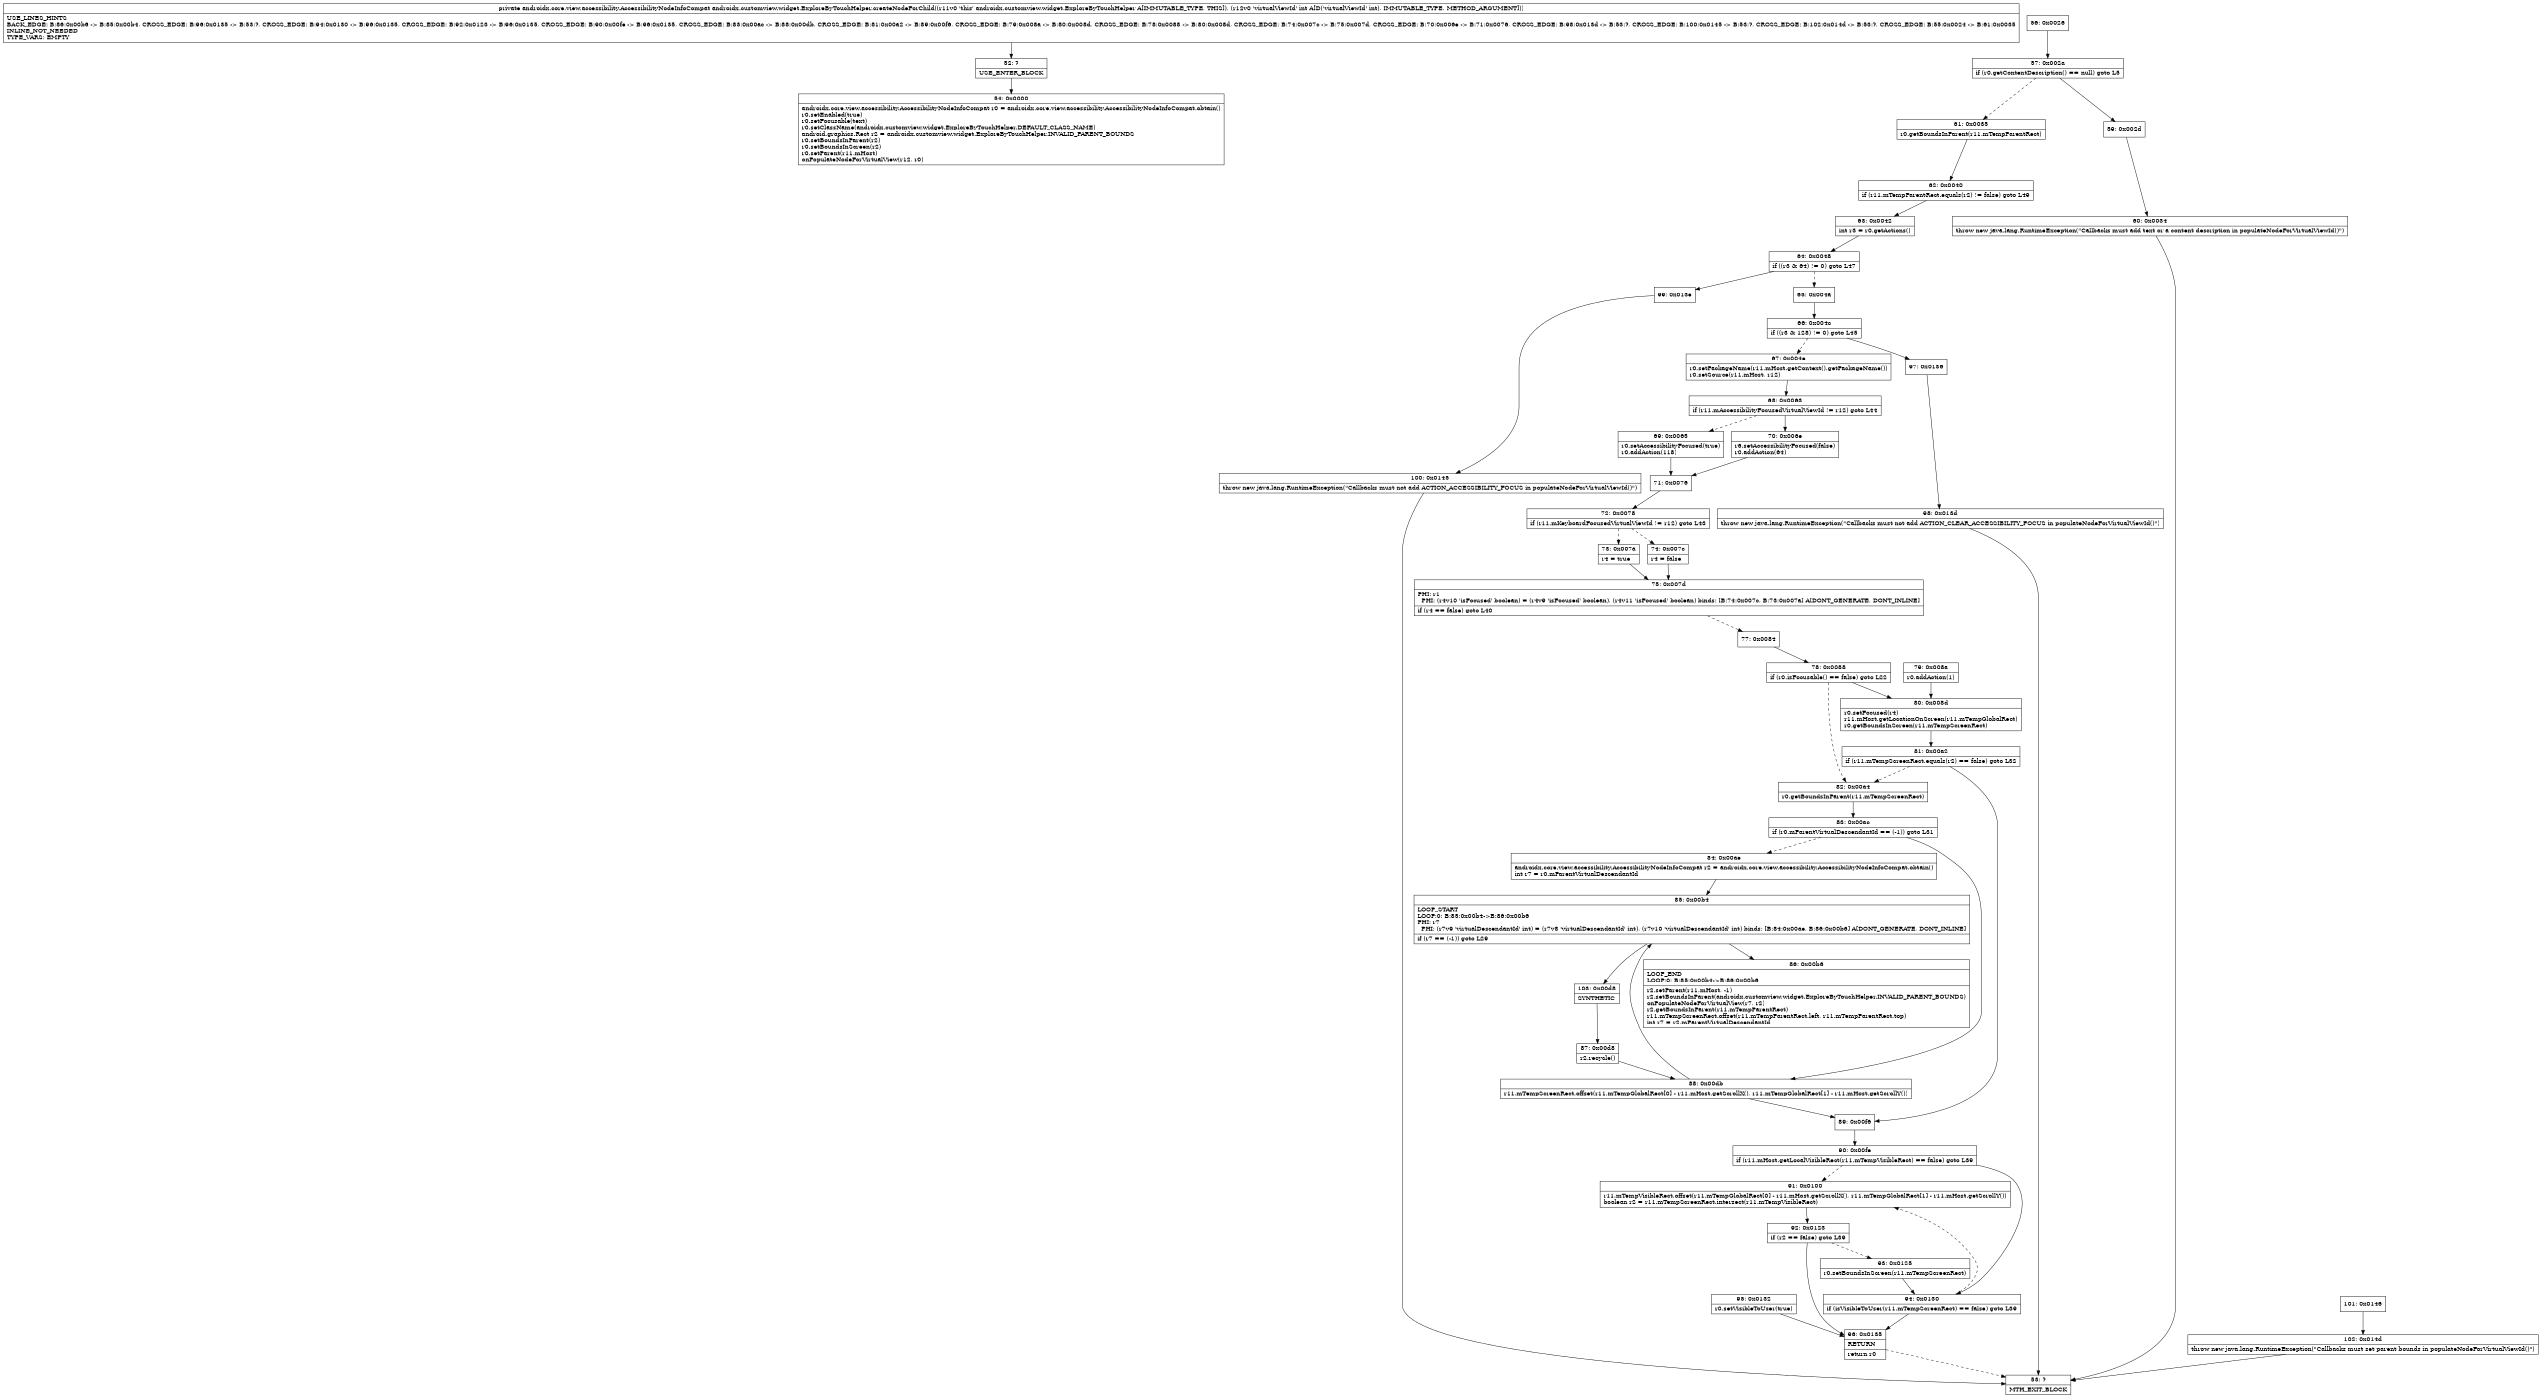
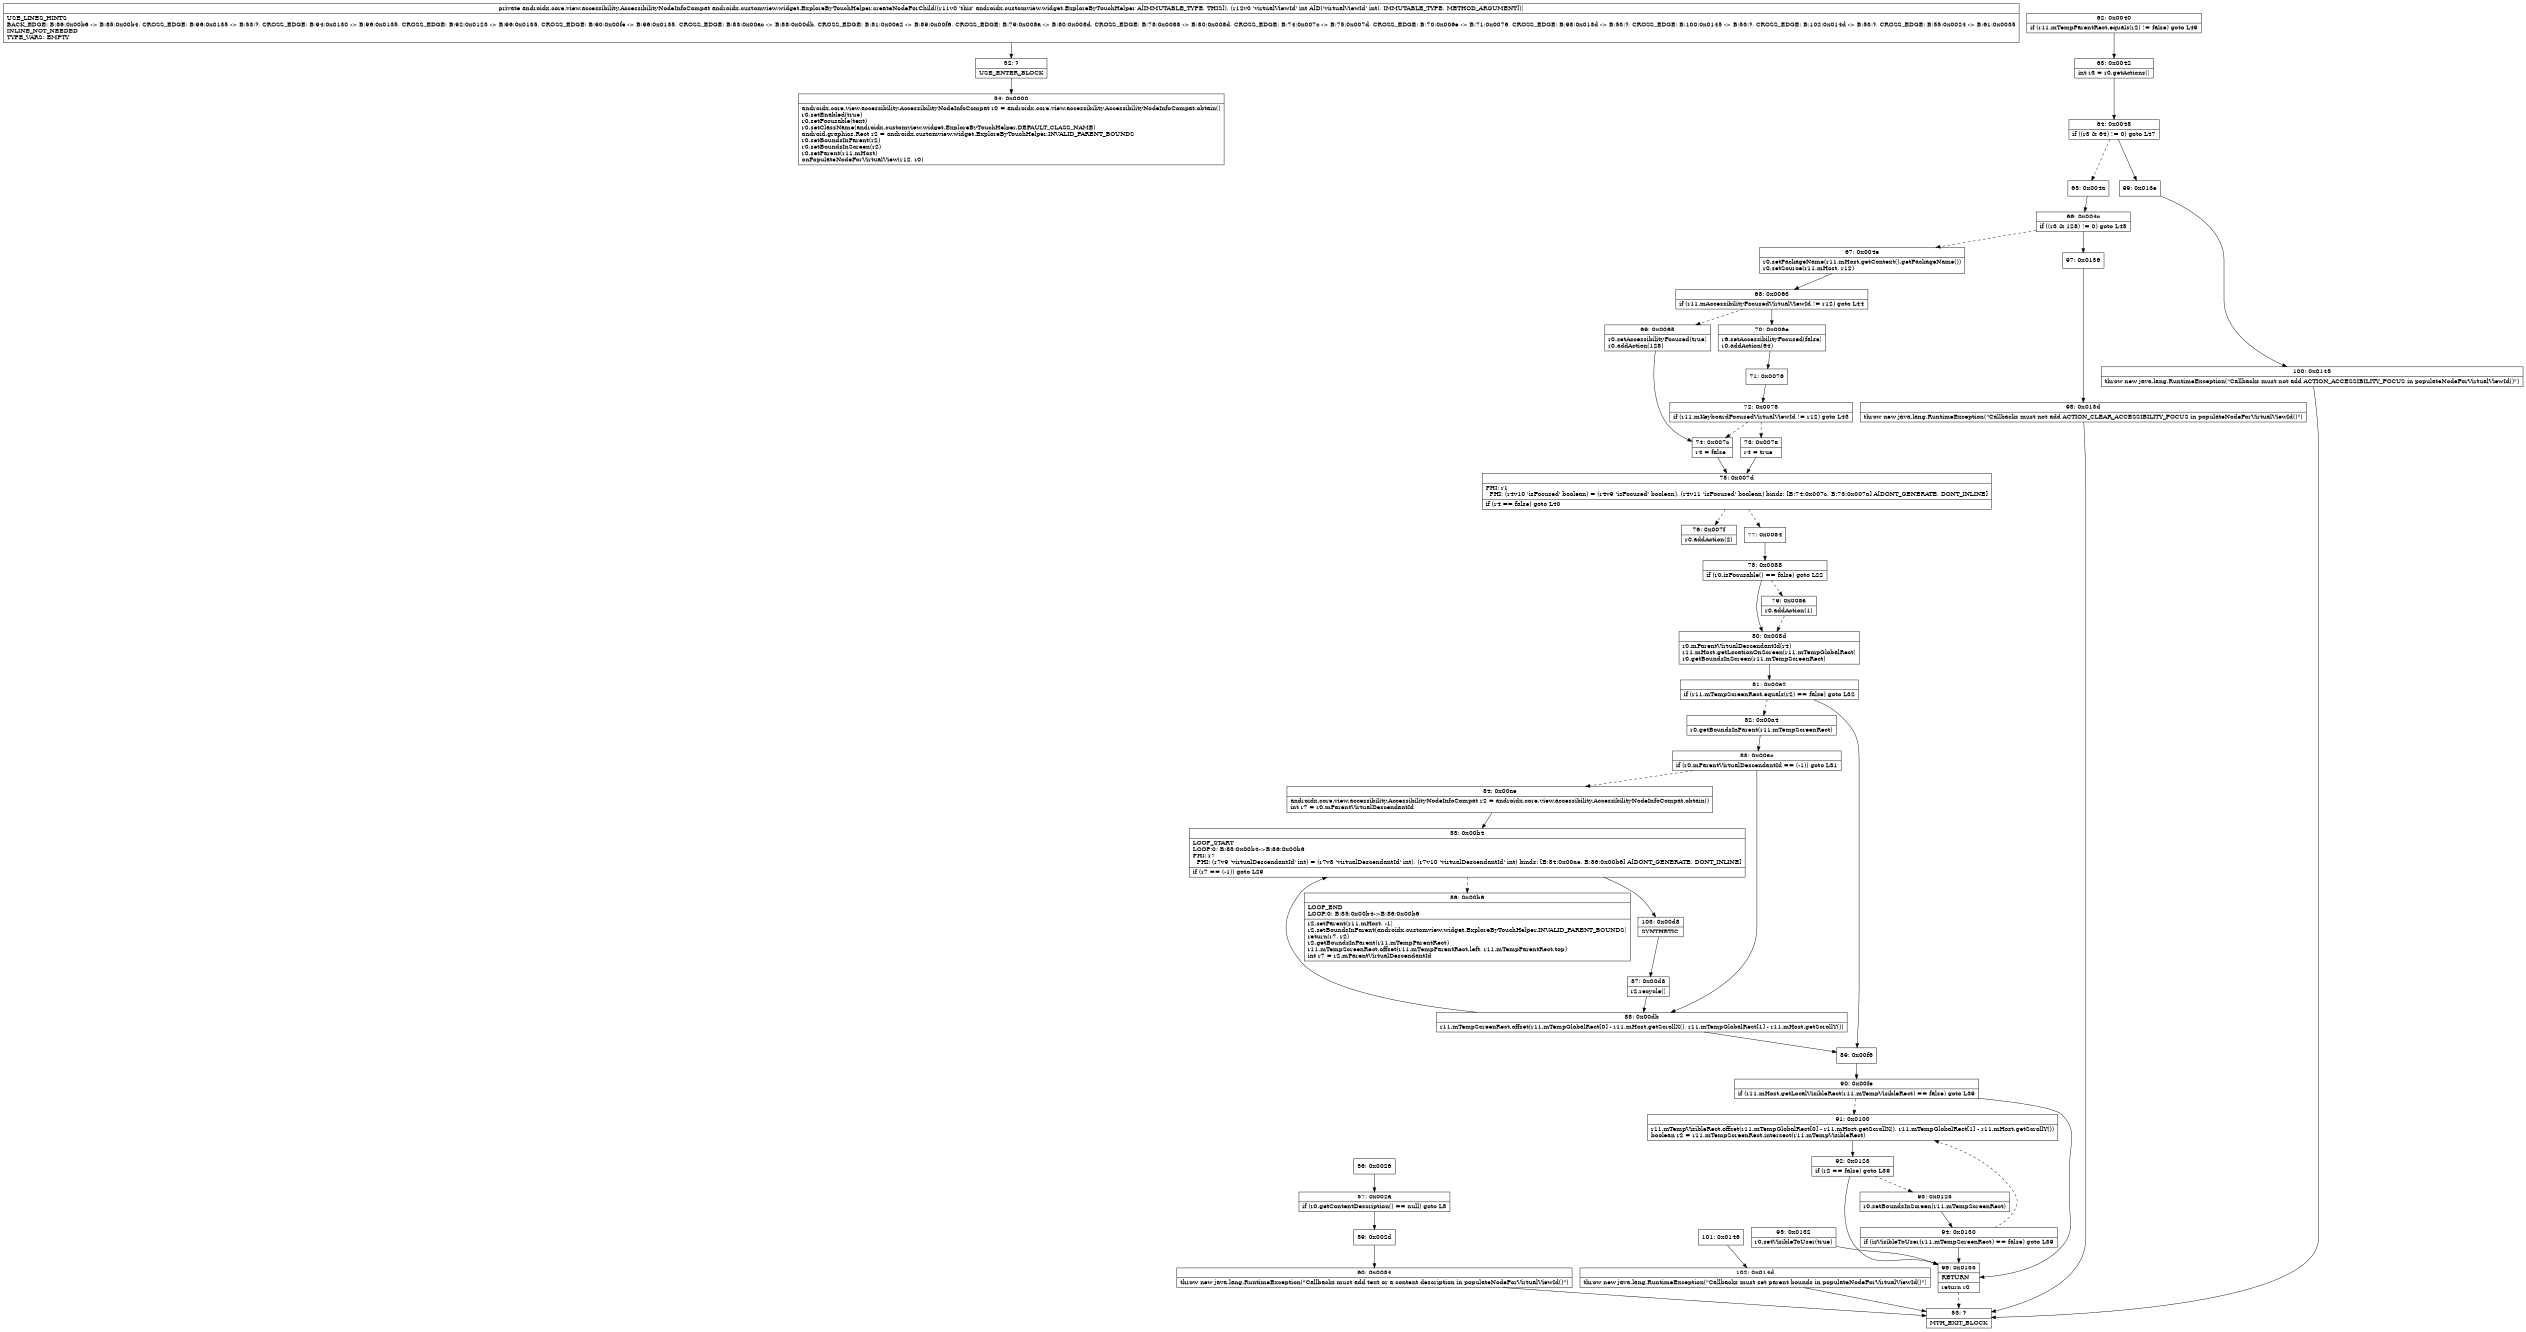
node "61: 0x0035": removed
node "69: 0x0065": text "r0.addAction(118)" -> "r0.addAction(128)"
edge "69: 0x0065" -> "71: 0x0076": now "69: 0x0065" -> "74: 0x007c"
node "76: 0x007f": added
edge "79: 0x008a" -> "80: 0x008d": style solid -> dashed
node "80: 0x008d": text "r0.setFocused(r4)" -> "r0.mParentVirtualDescendantId(r4)"
edge "78: 0x0088" -> "82: 0x00a4": now "78: 0x0088" -> "79: 0x008a"
edge "85: 0x00b4" -> "86: 0x00b6": style solid -> dashed
node "86: 0x00b6": text "onPopulateNodeForVirtualView(r7, r2)" -> "return(r7, r2)"
edge "90: 0x00fe" -> "94: 0x0130": now "90: 0x00fe" -> "96: 0x0135"
